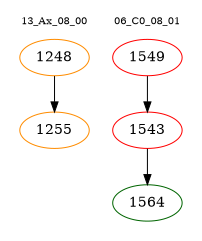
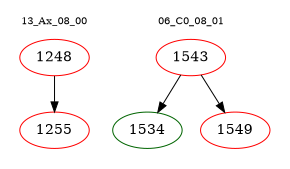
node "1248": color darkorange -> red
edge "1549" -> "1543": reversed
node "1255": color darkorange -> red
node "1564": label "1564" -> "1534"
